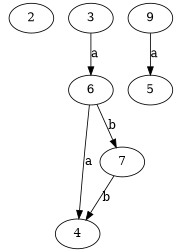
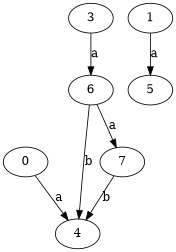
node "2": removed
node "9": label "9" -> "1"
edge "6" -> "7": label "b" -> "a"
node "0": added
edge "6" -> "4": label "a" -> "b"
